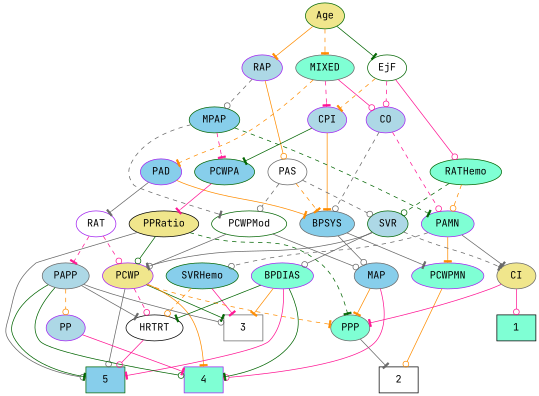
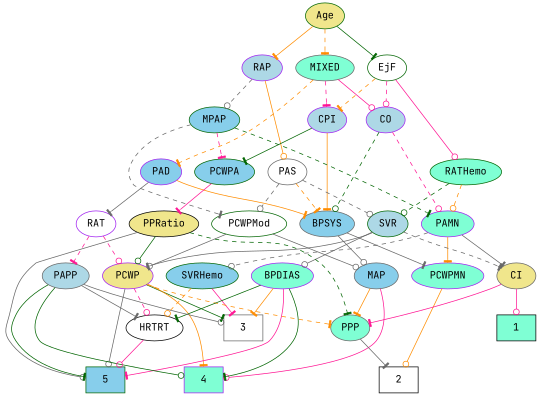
edge "CO" -> "BPSYS": color gray40 -> darkgreen
node "PP": removed
